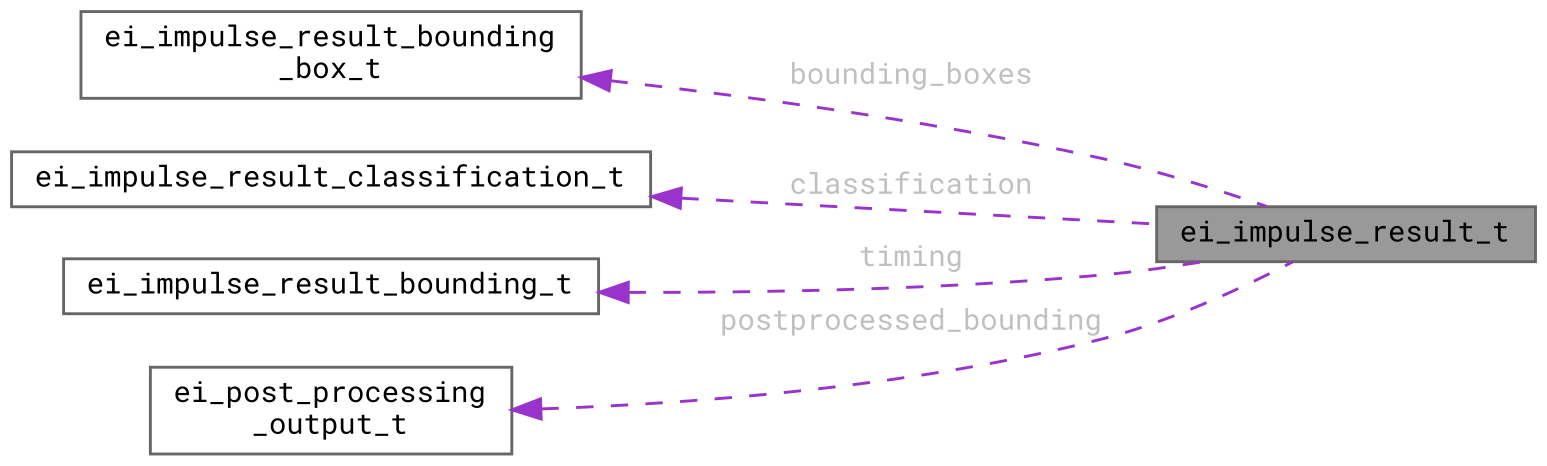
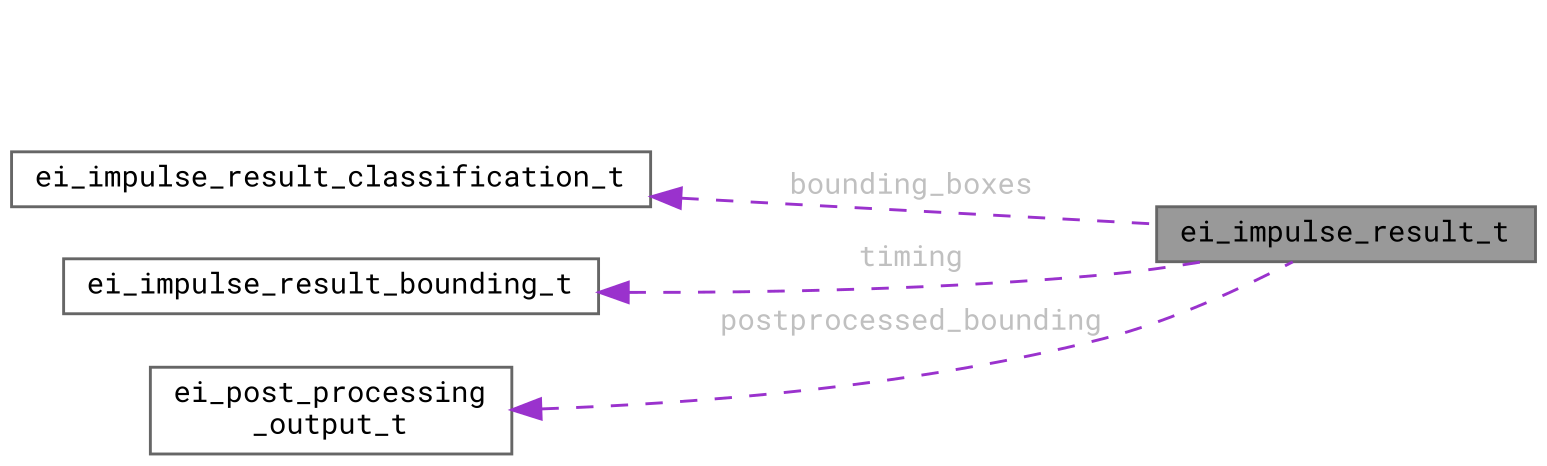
node "ei_impulse_result_bounding _box_t": removed
edge "ei_impulse_result_t" -> "ei_impulse_result_classification_t": label " classification" -> " bounding_boxes"
